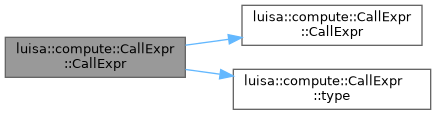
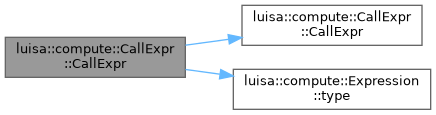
node "luisa::compute::CallExpr ::type": label "luisa::compute::CallExpr ::type" -> "luisa::compute::Expression ::type"
